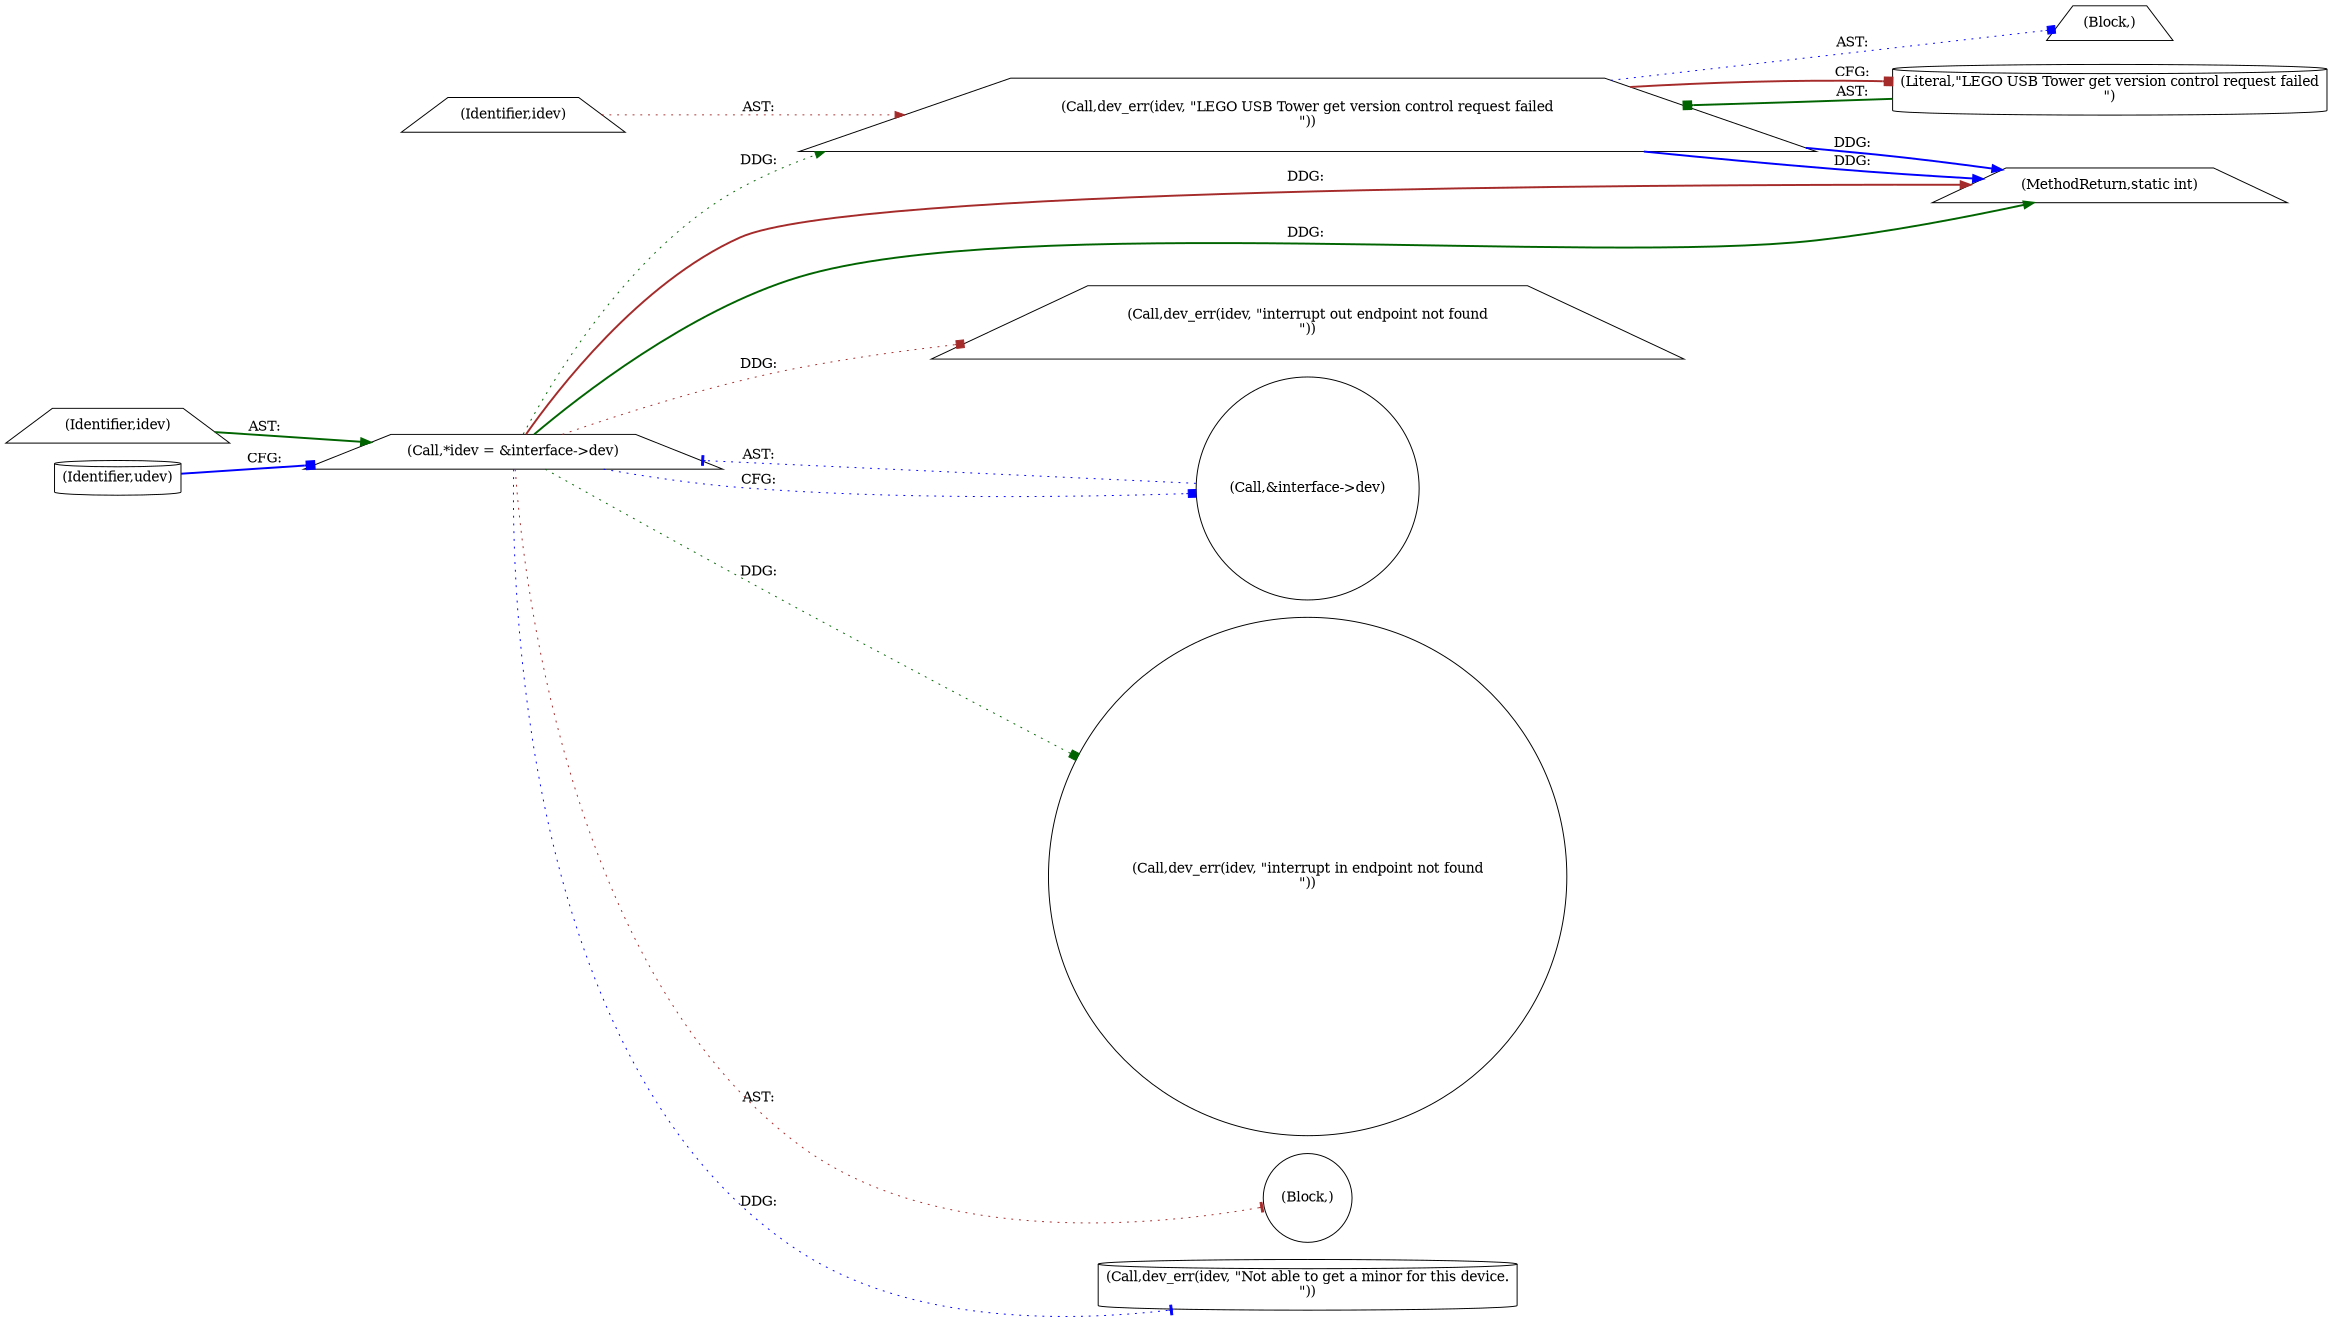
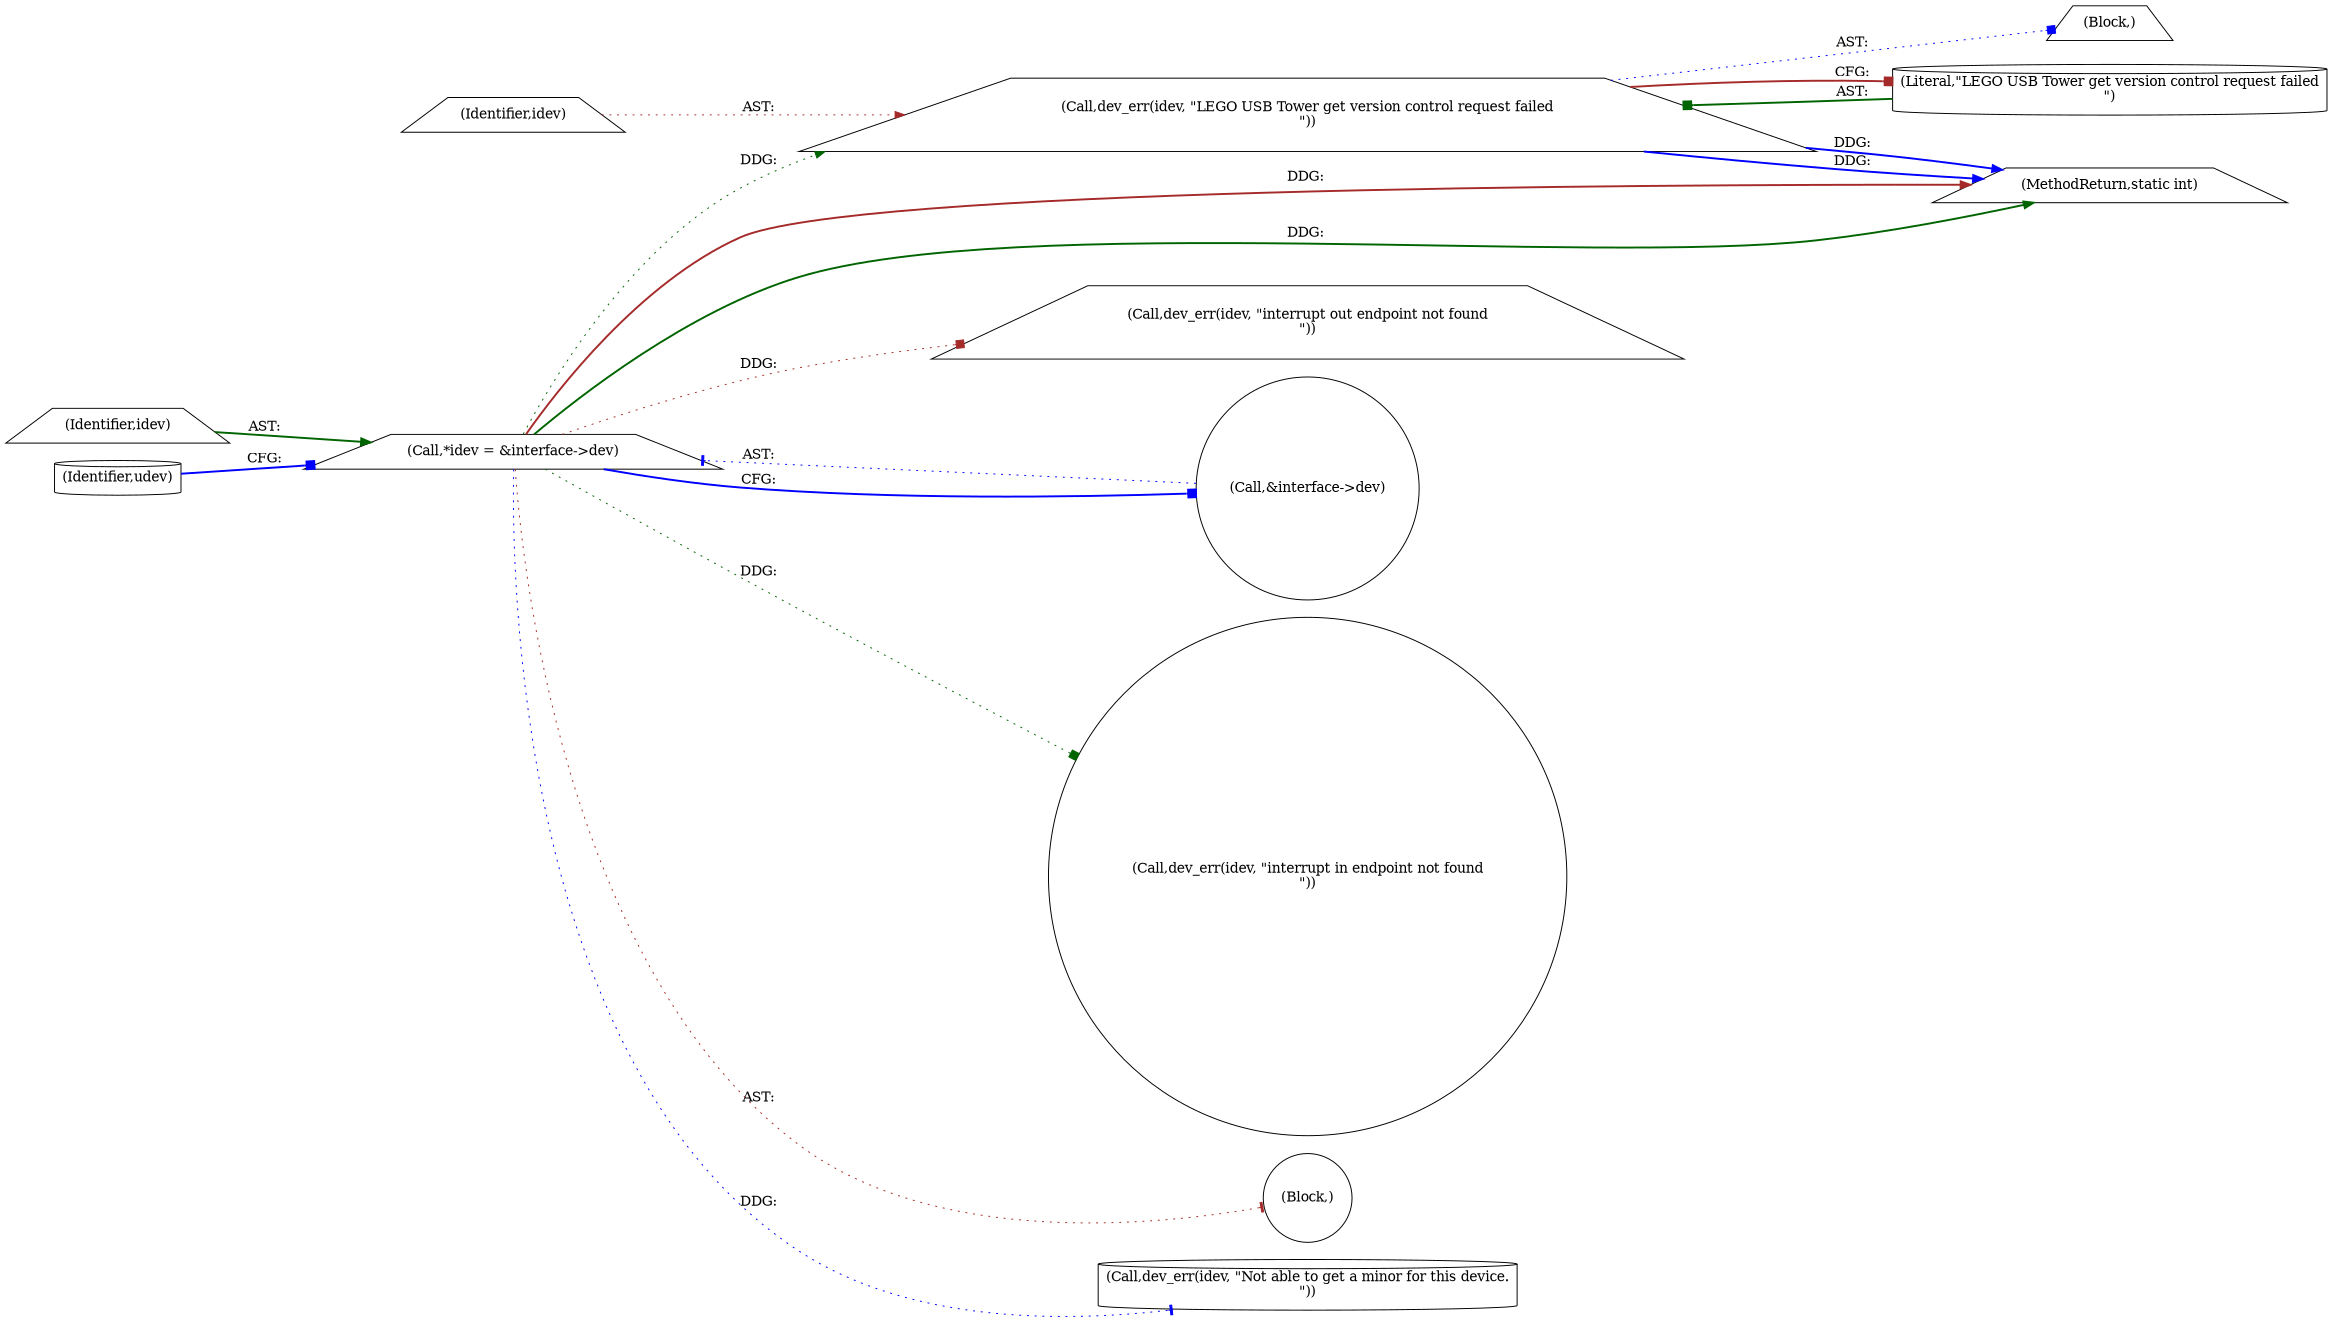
edge "(Call,*idev = &interface->dev)" -> "(Call,&interface->dev)": style dotted -> bold
